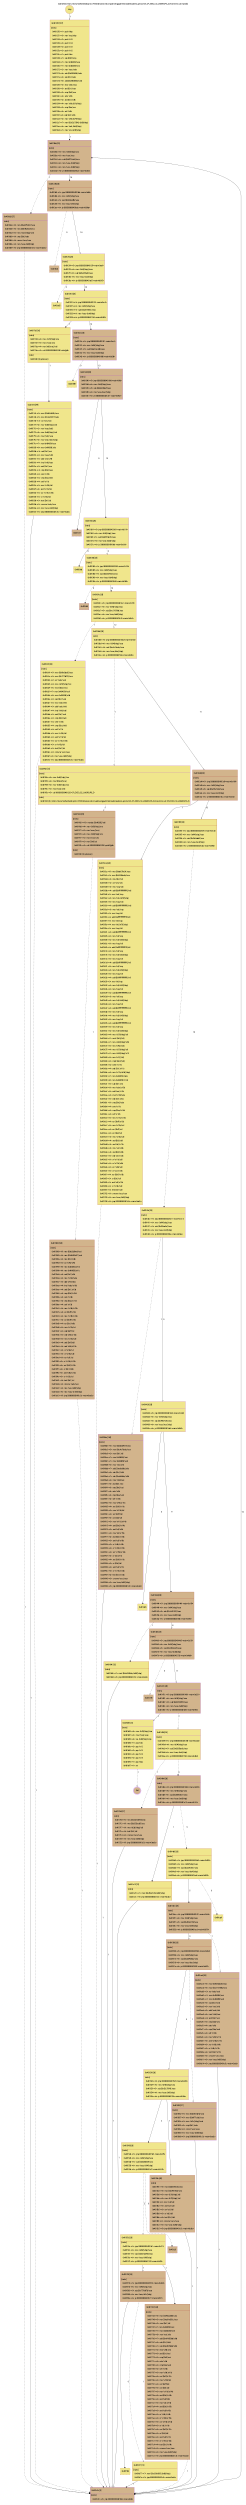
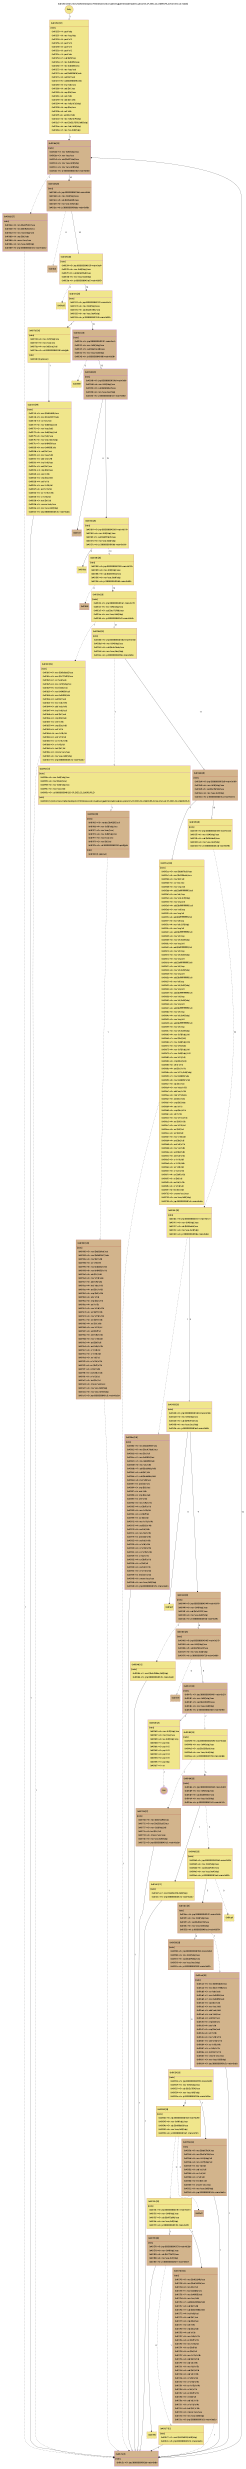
node "0x401852 [27]": removed
